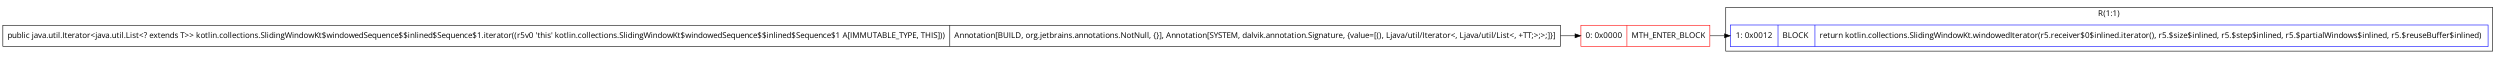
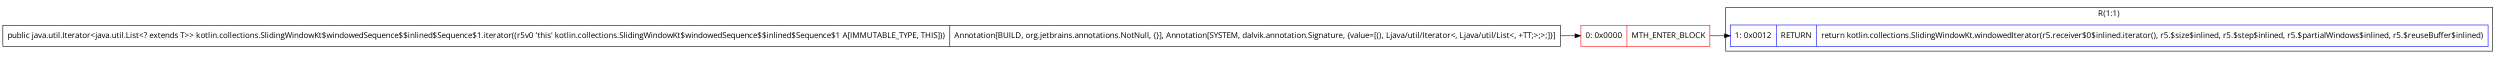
node "1: 0x0012": text "BLOCK" -> "RETURN"
